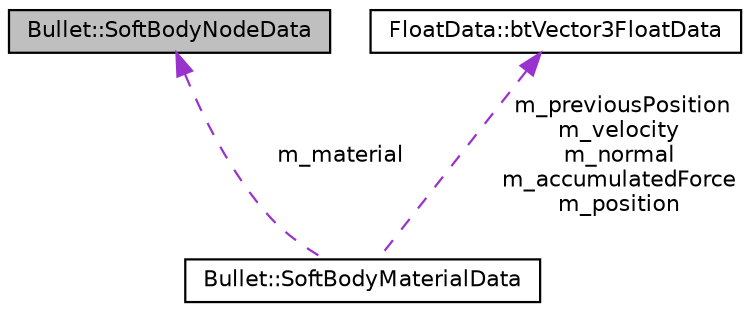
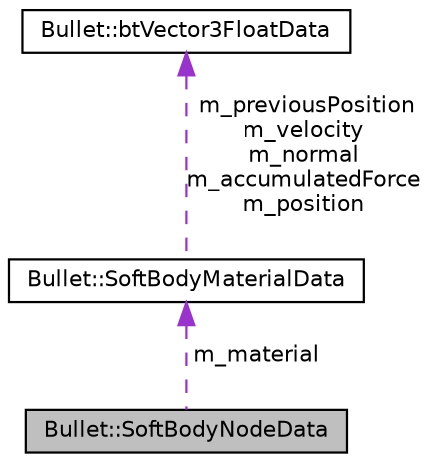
node "FloatData::btVector3FloatData": label "FloatData::btVector3FloatData" -> "Bullet::btVector3FloatData"
edge "Bullet::SoftBodyMaterialData" -> "Bullet::SoftBodyNodeData": reversed
